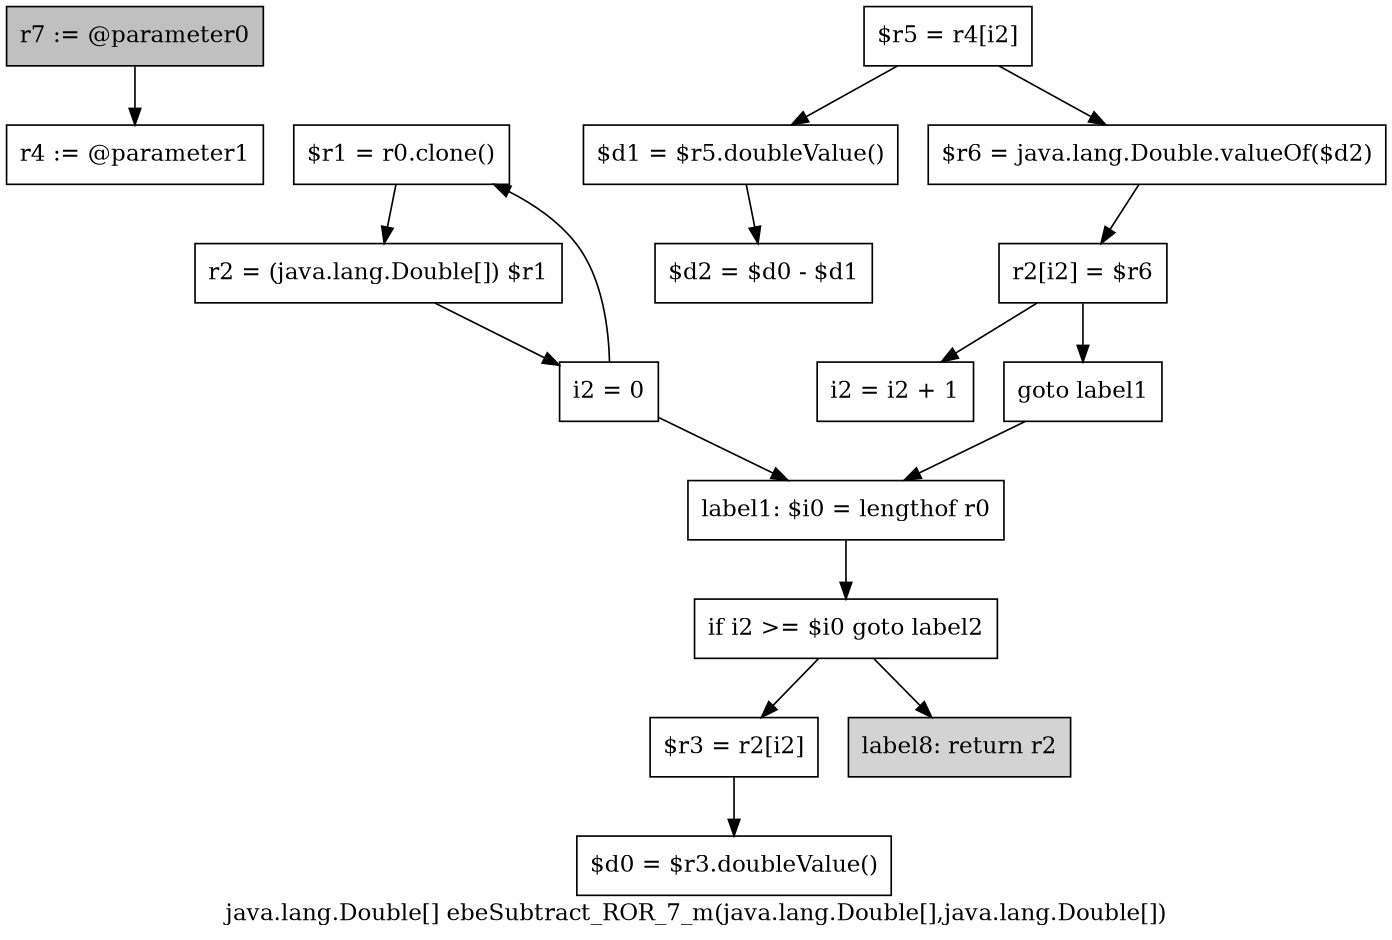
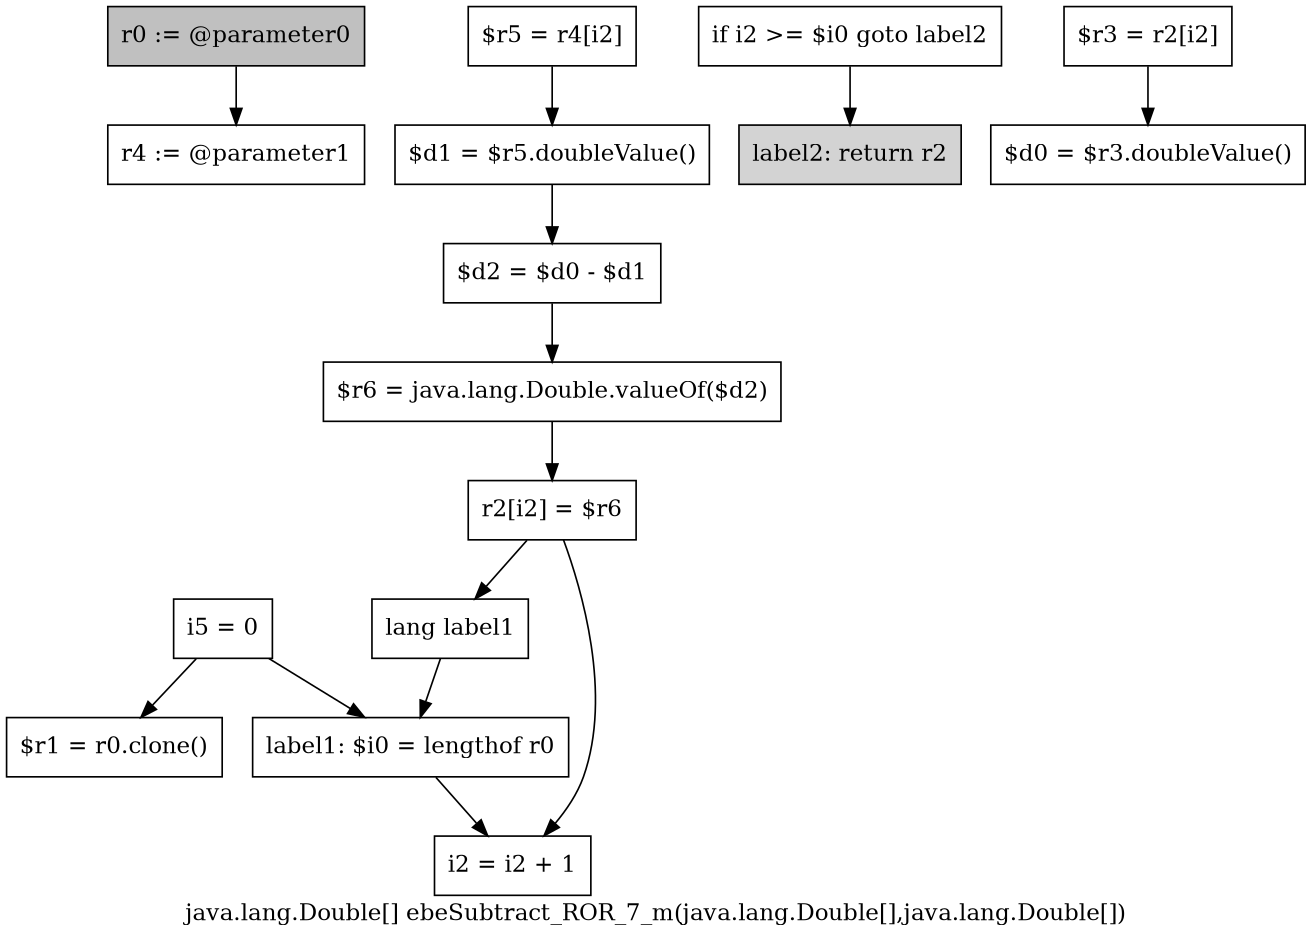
node "r7 := @parameter0": label "r7 := @parameter0" -> "r0 := @parameter0"
edge "$r5 = r4[i2]" -> "$r6 = java.lang.Double.valueOf($d2)": now "$d2 = $d0 - $d1" -> "$r6 = java.lang.Double.valueOf($d2)"
node "r2 = (java.lang.Double[]) $r1": removed
node "i2 = 0": label "i2 = 0" -> "i5 = 0"
node "goto label1": label "goto label1" -> "lang label1"
edge "label1: $i0 = lengthof r0" -> "if i2 >= $i0 goto label2": now "label1: $i0 = lengthof r0" -> "i2 = i2 + 1"
edge "if i2 >= $i0 goto label2" -> "$r3 = r2[i2]": removed
node "label8: return r2": label "label8: return r2" -> "label2: return r2"
